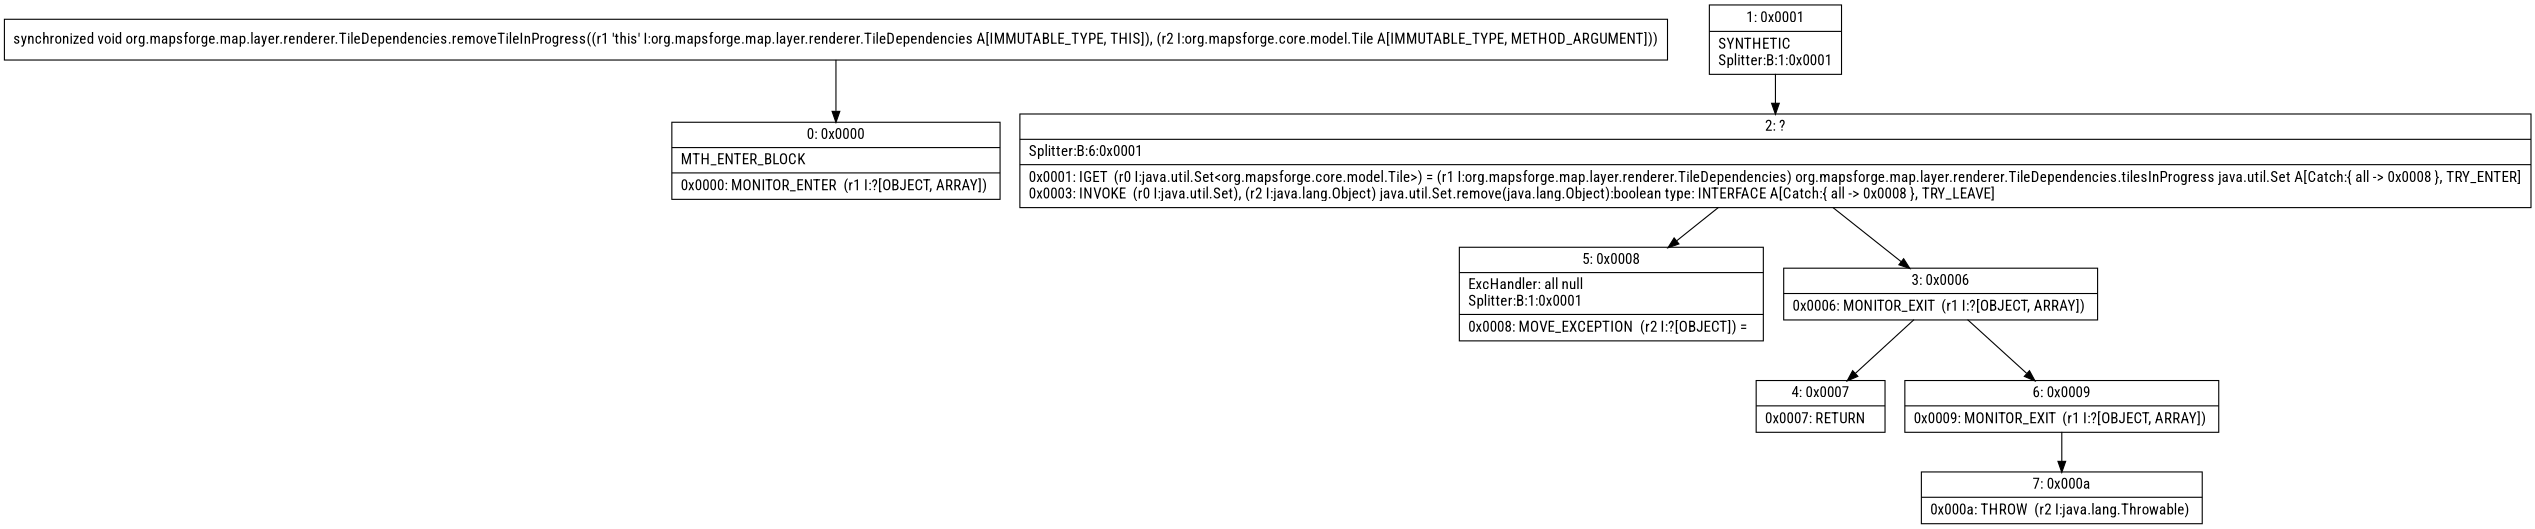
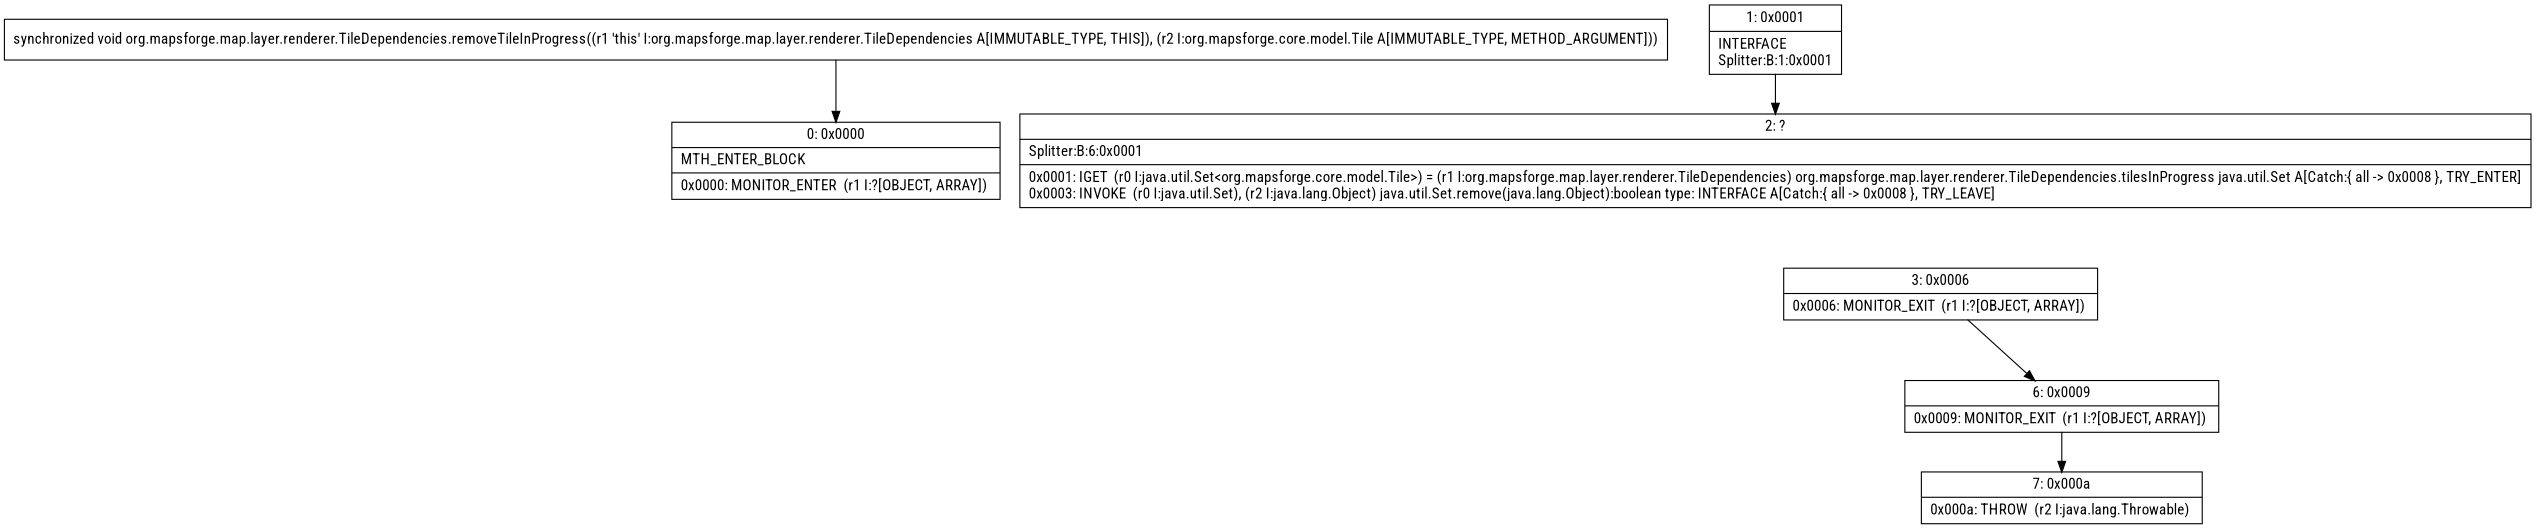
node "1: 0x0001": text "SYNTHETIC" -> "INTERFACE"
edge "2: ?" -> "3: 0x0006": removed
node "5: 0x0008": removed
node "4: 0x0007": removed
